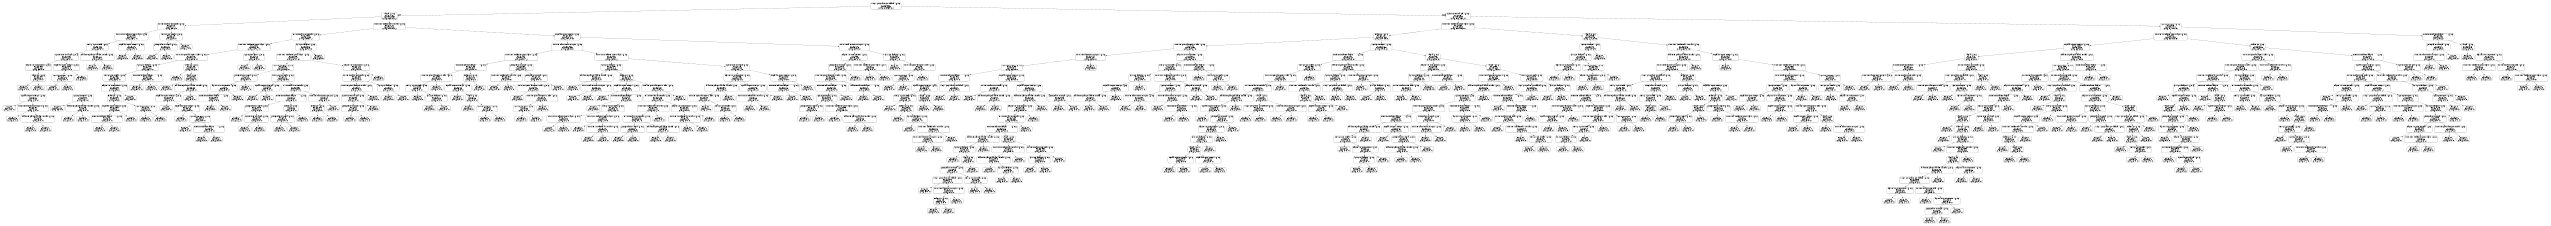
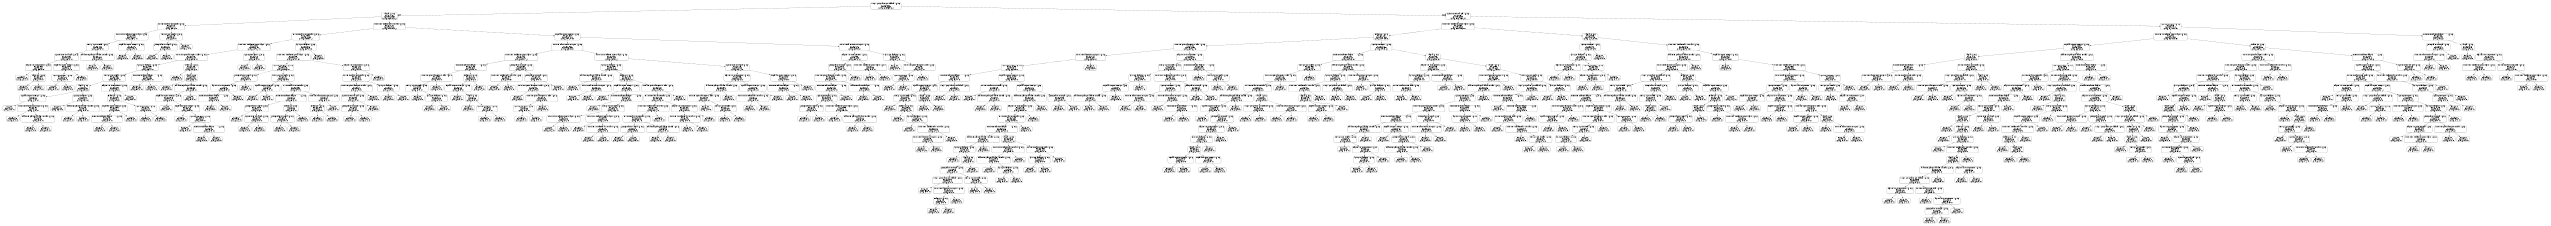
node "gini = 0.0 samples = 46 value = [46, 0, 0]": added
node "Welfare <= 0.5 gini = 0.227 samples = 23 value = [20, 3, 0]": added
node "gini = 0.0 samples = 16 value = [16, 0, 0]": removed
node "Welfare <= -0.5 gini = 0.198 crime = 9 value = [0, 8, 1]": label "Welfare <= -0.5 gini = 0.198 crime = 9 value = [0, 8, 1]" -> "Welfare <= -0.5 gini = 0.198 samples = 9 value = [0, 8, 1]"
node "gini = 0.0 addiction = 14 value = [14, 0, 0]": label "gini = 0.0 addiction = 14 value = [14, 0, 0]" -> "gini = 0.0 samples = 14 value = [14, 0, 0]"
node "Welfare <= 0.5 gini = 0.569 cities = 12 value = [5, 6, 1]": label "Welfare <= 0.5 gini = 0.569 cities = 12 value = [5, 6, 1]" -> "Welfare <= 0.5 gini = 0.569 samples = 12 value = [5, 6, 1]"
node "Welfare <= 0.5 gini = 0.524 health = 15 value = [5, 9, 1]": label "Welfare <= 0.5 gini = 0.524 health = 15 value = [5, 9, 1]" -> "Welfare <= 0.5 gini = 0.524 samples = 15 value = [5, 9, 1]"
node "Foreign aid <= -0.5 gini = 0.5 problems = 2 value = [1, 1, 0]": label "Foreign aid <= -0.5 gini = 0.5 problems = 2 value = [1, 1, 0]" -> "Foreign aid <= -0.5 gini = 0.5 samples = 2 value = [1, 1, 0]"
